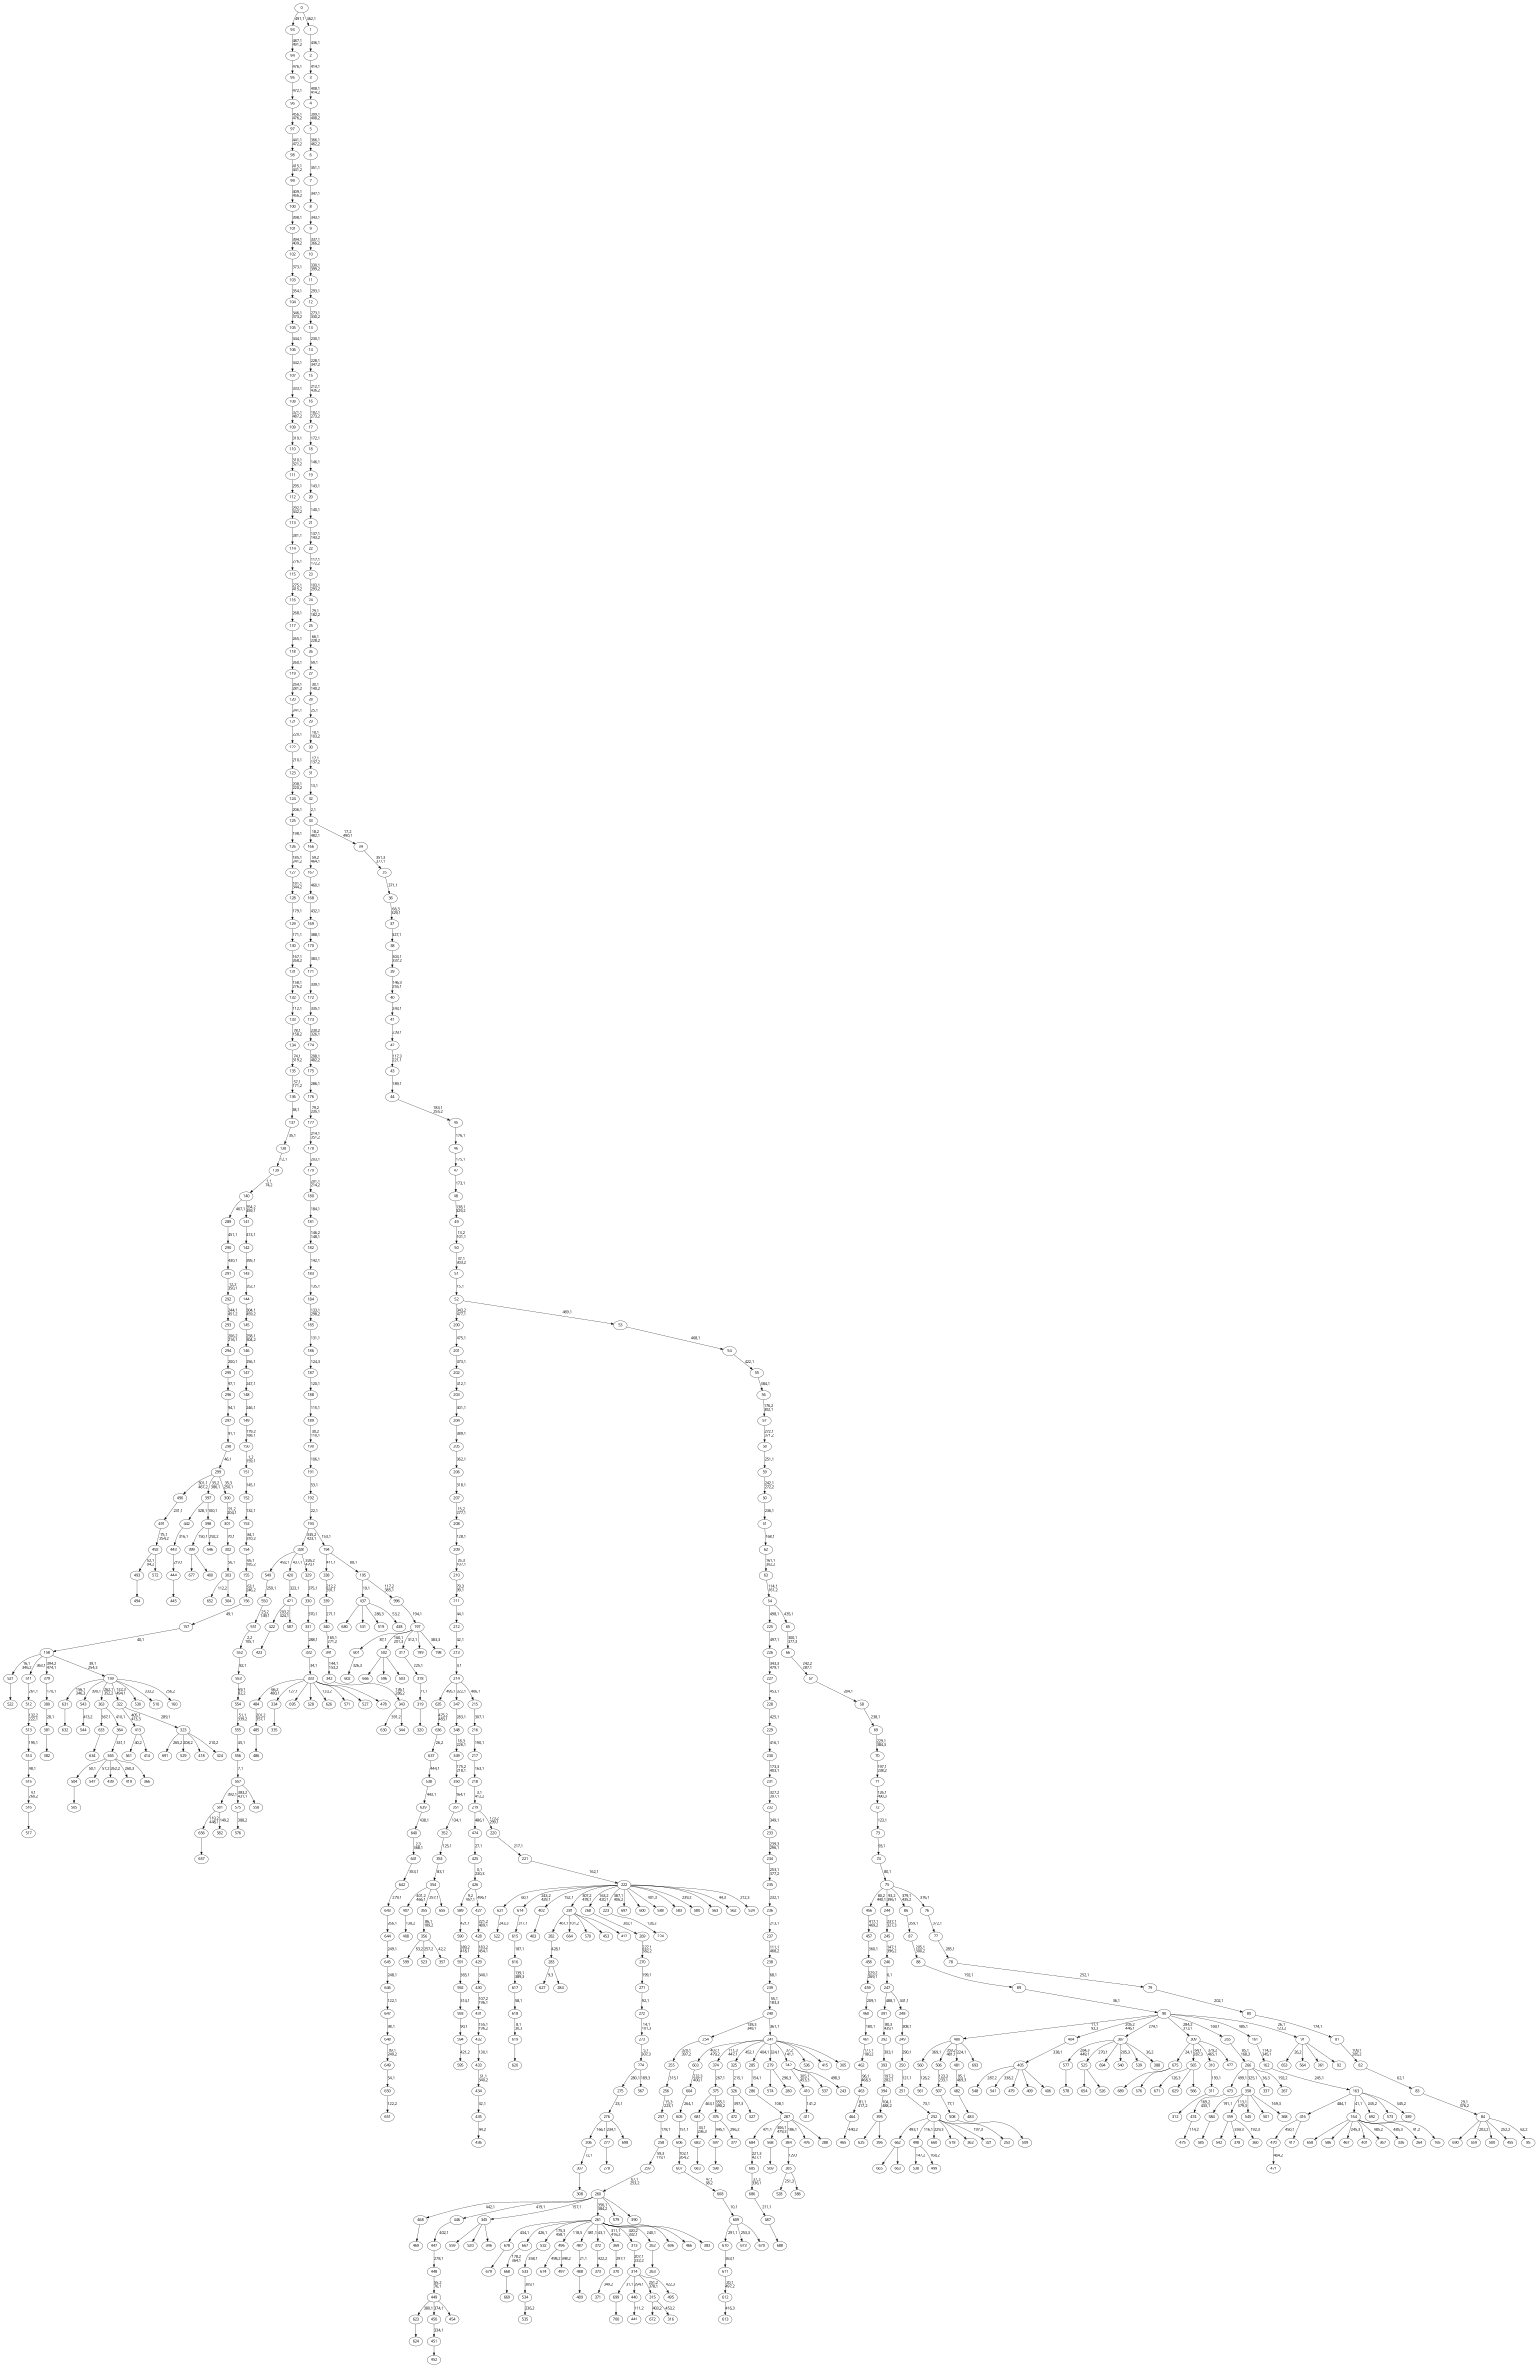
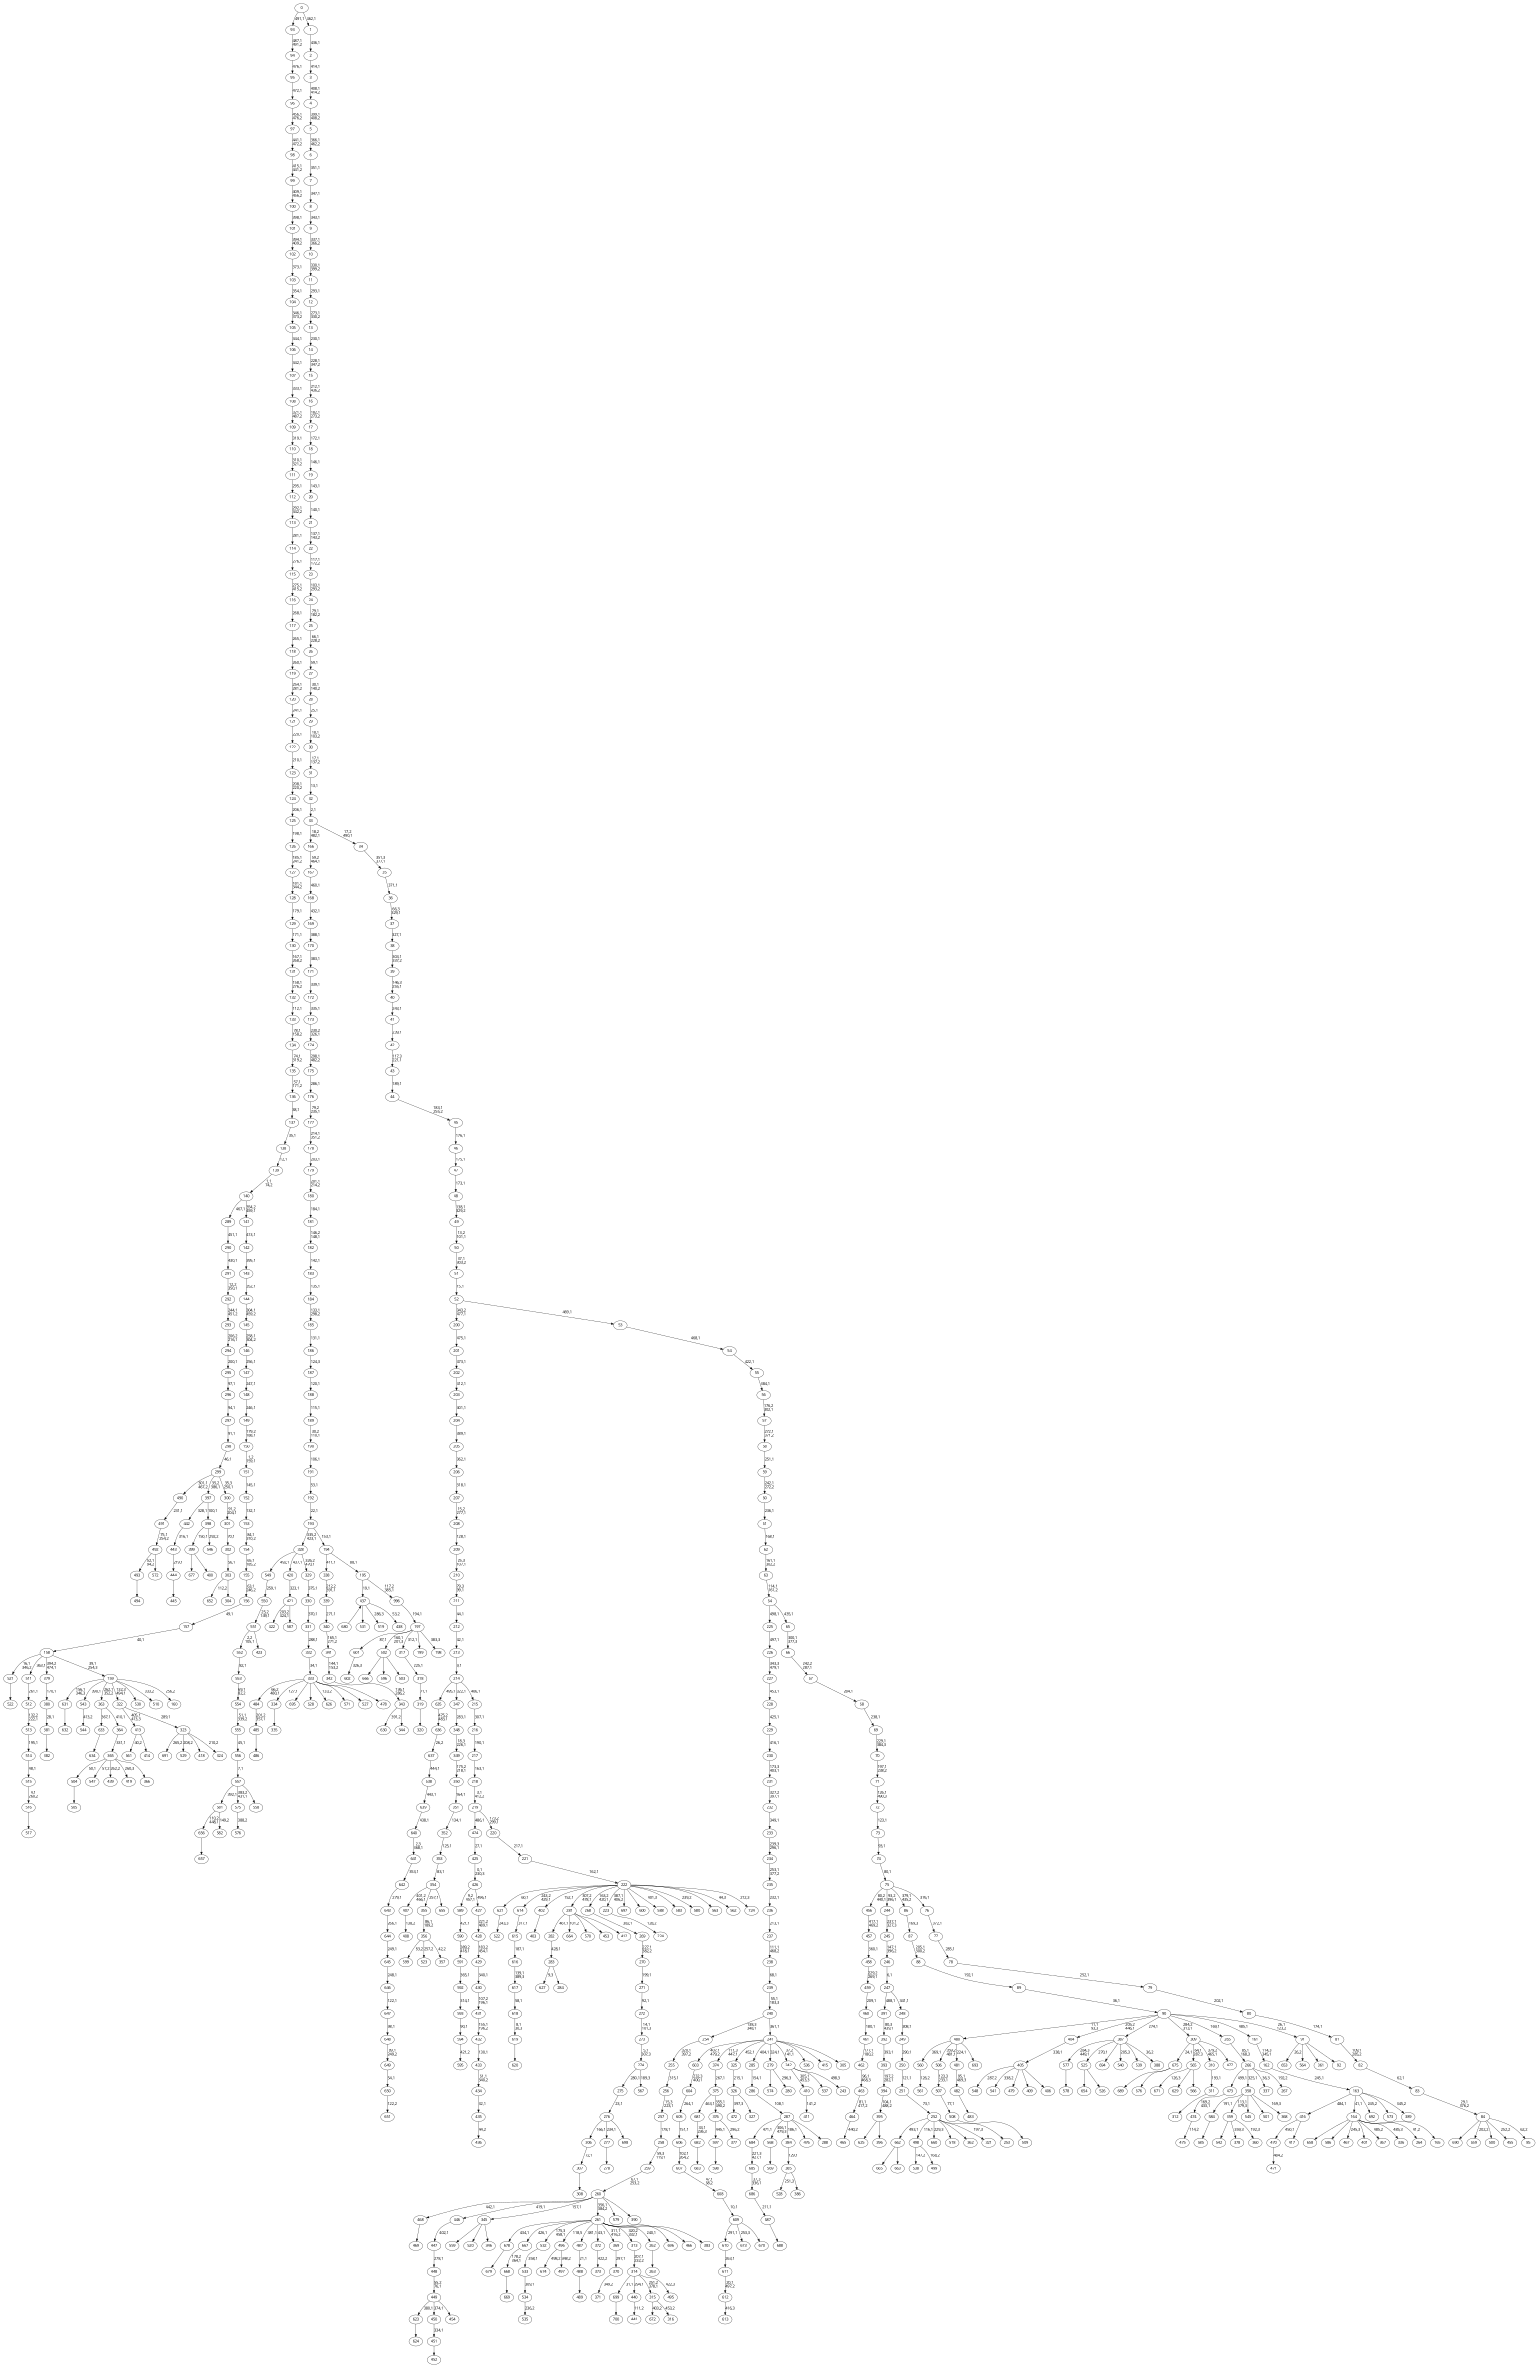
edge "437" -> "680": reversed
edge "422" -> "423": now "551" -> "423"
node "524": label "524" -> "724"
edge "86" -> "87": label "359,1" -> "169,3"
